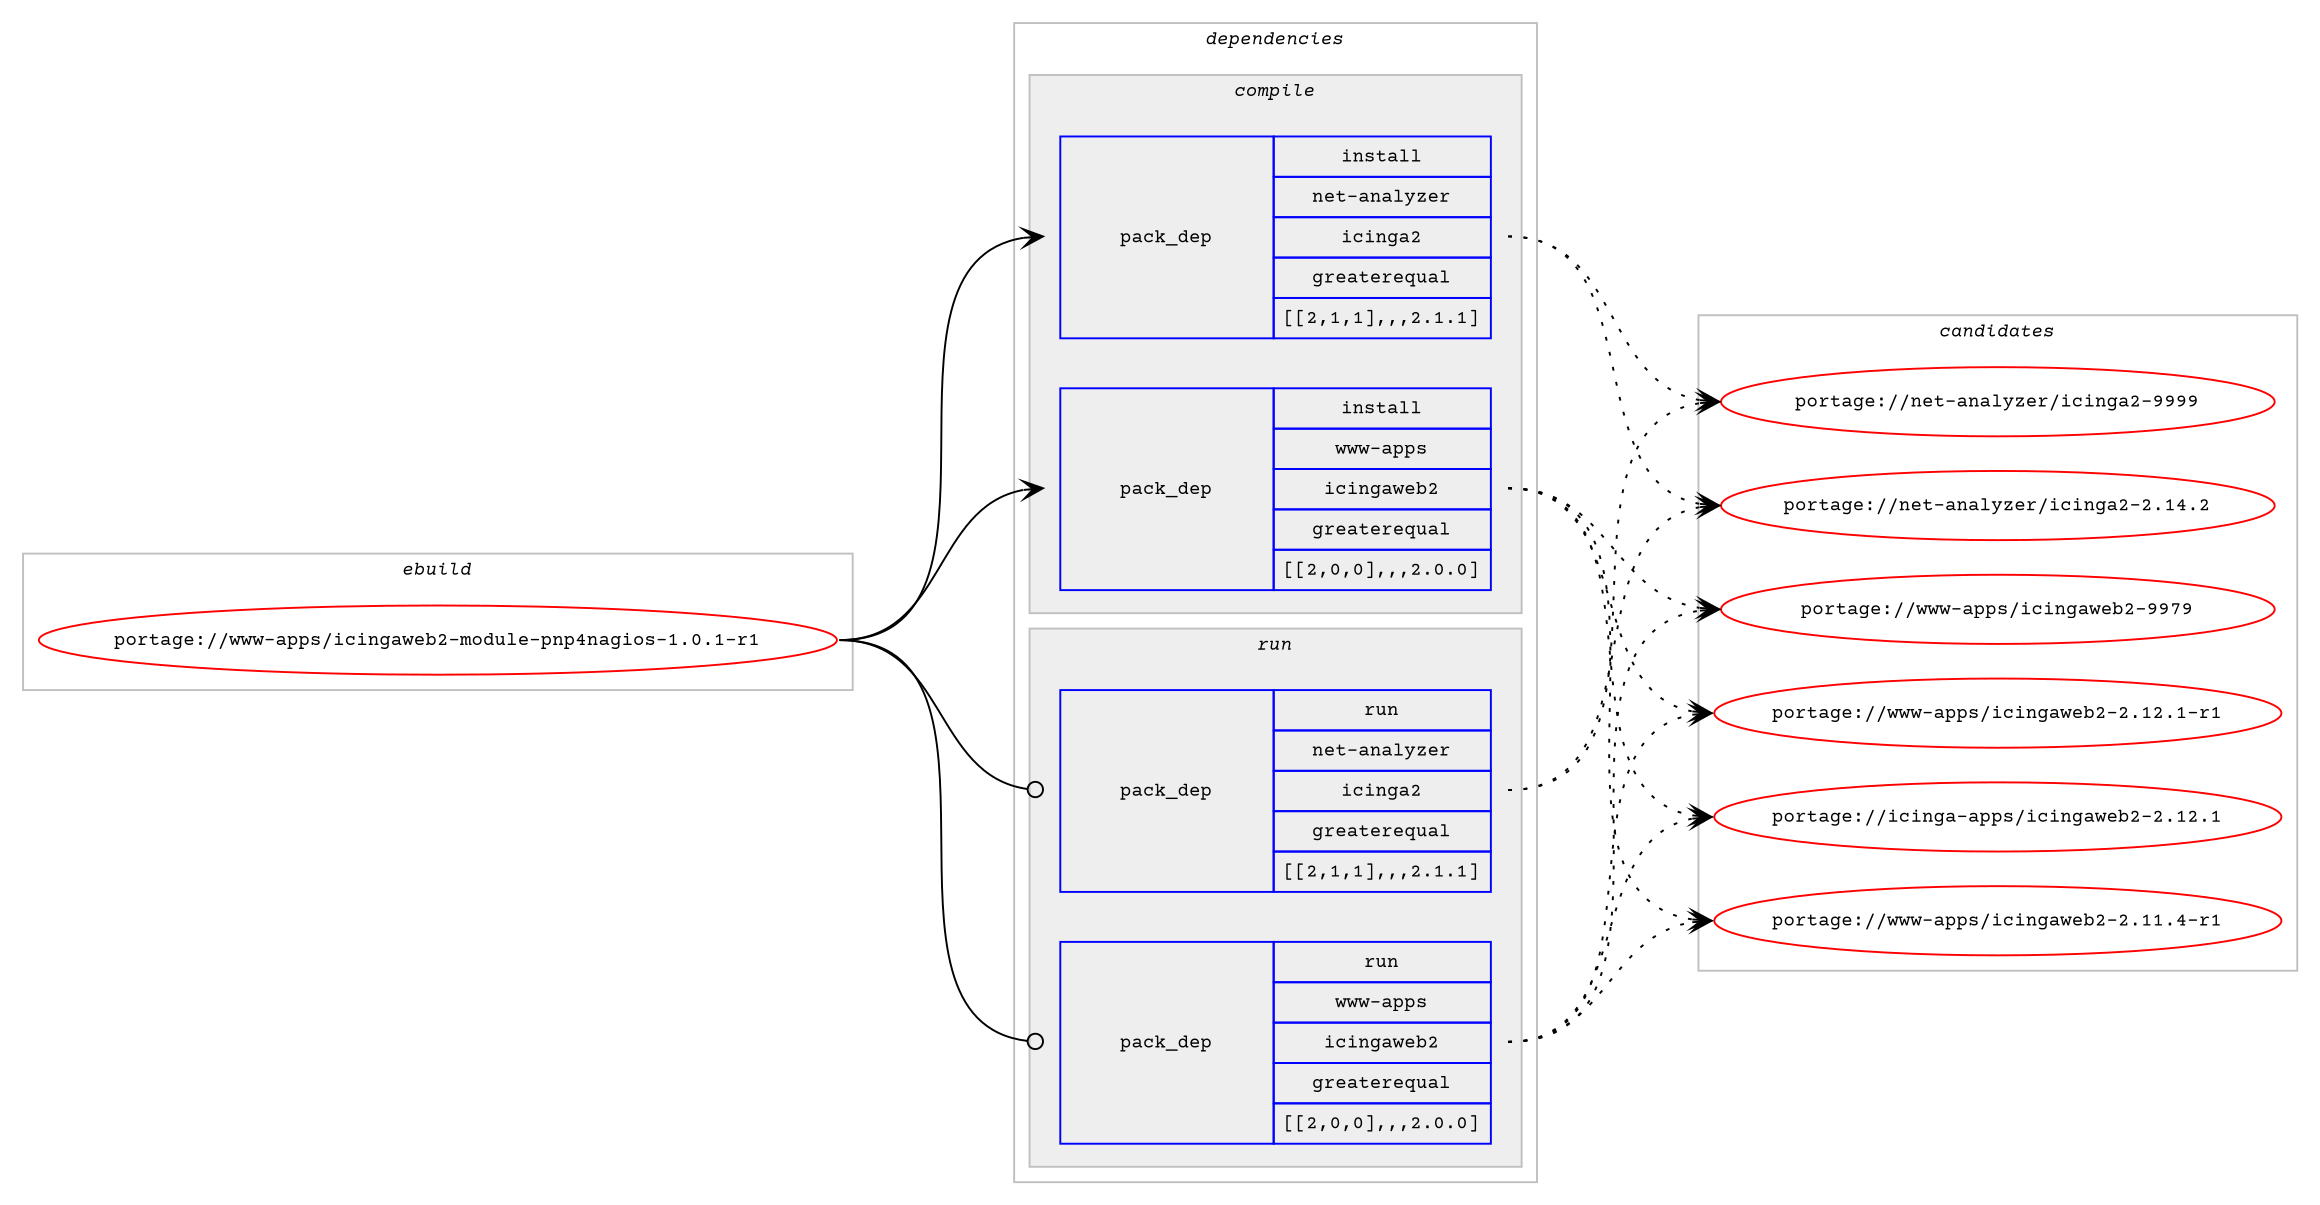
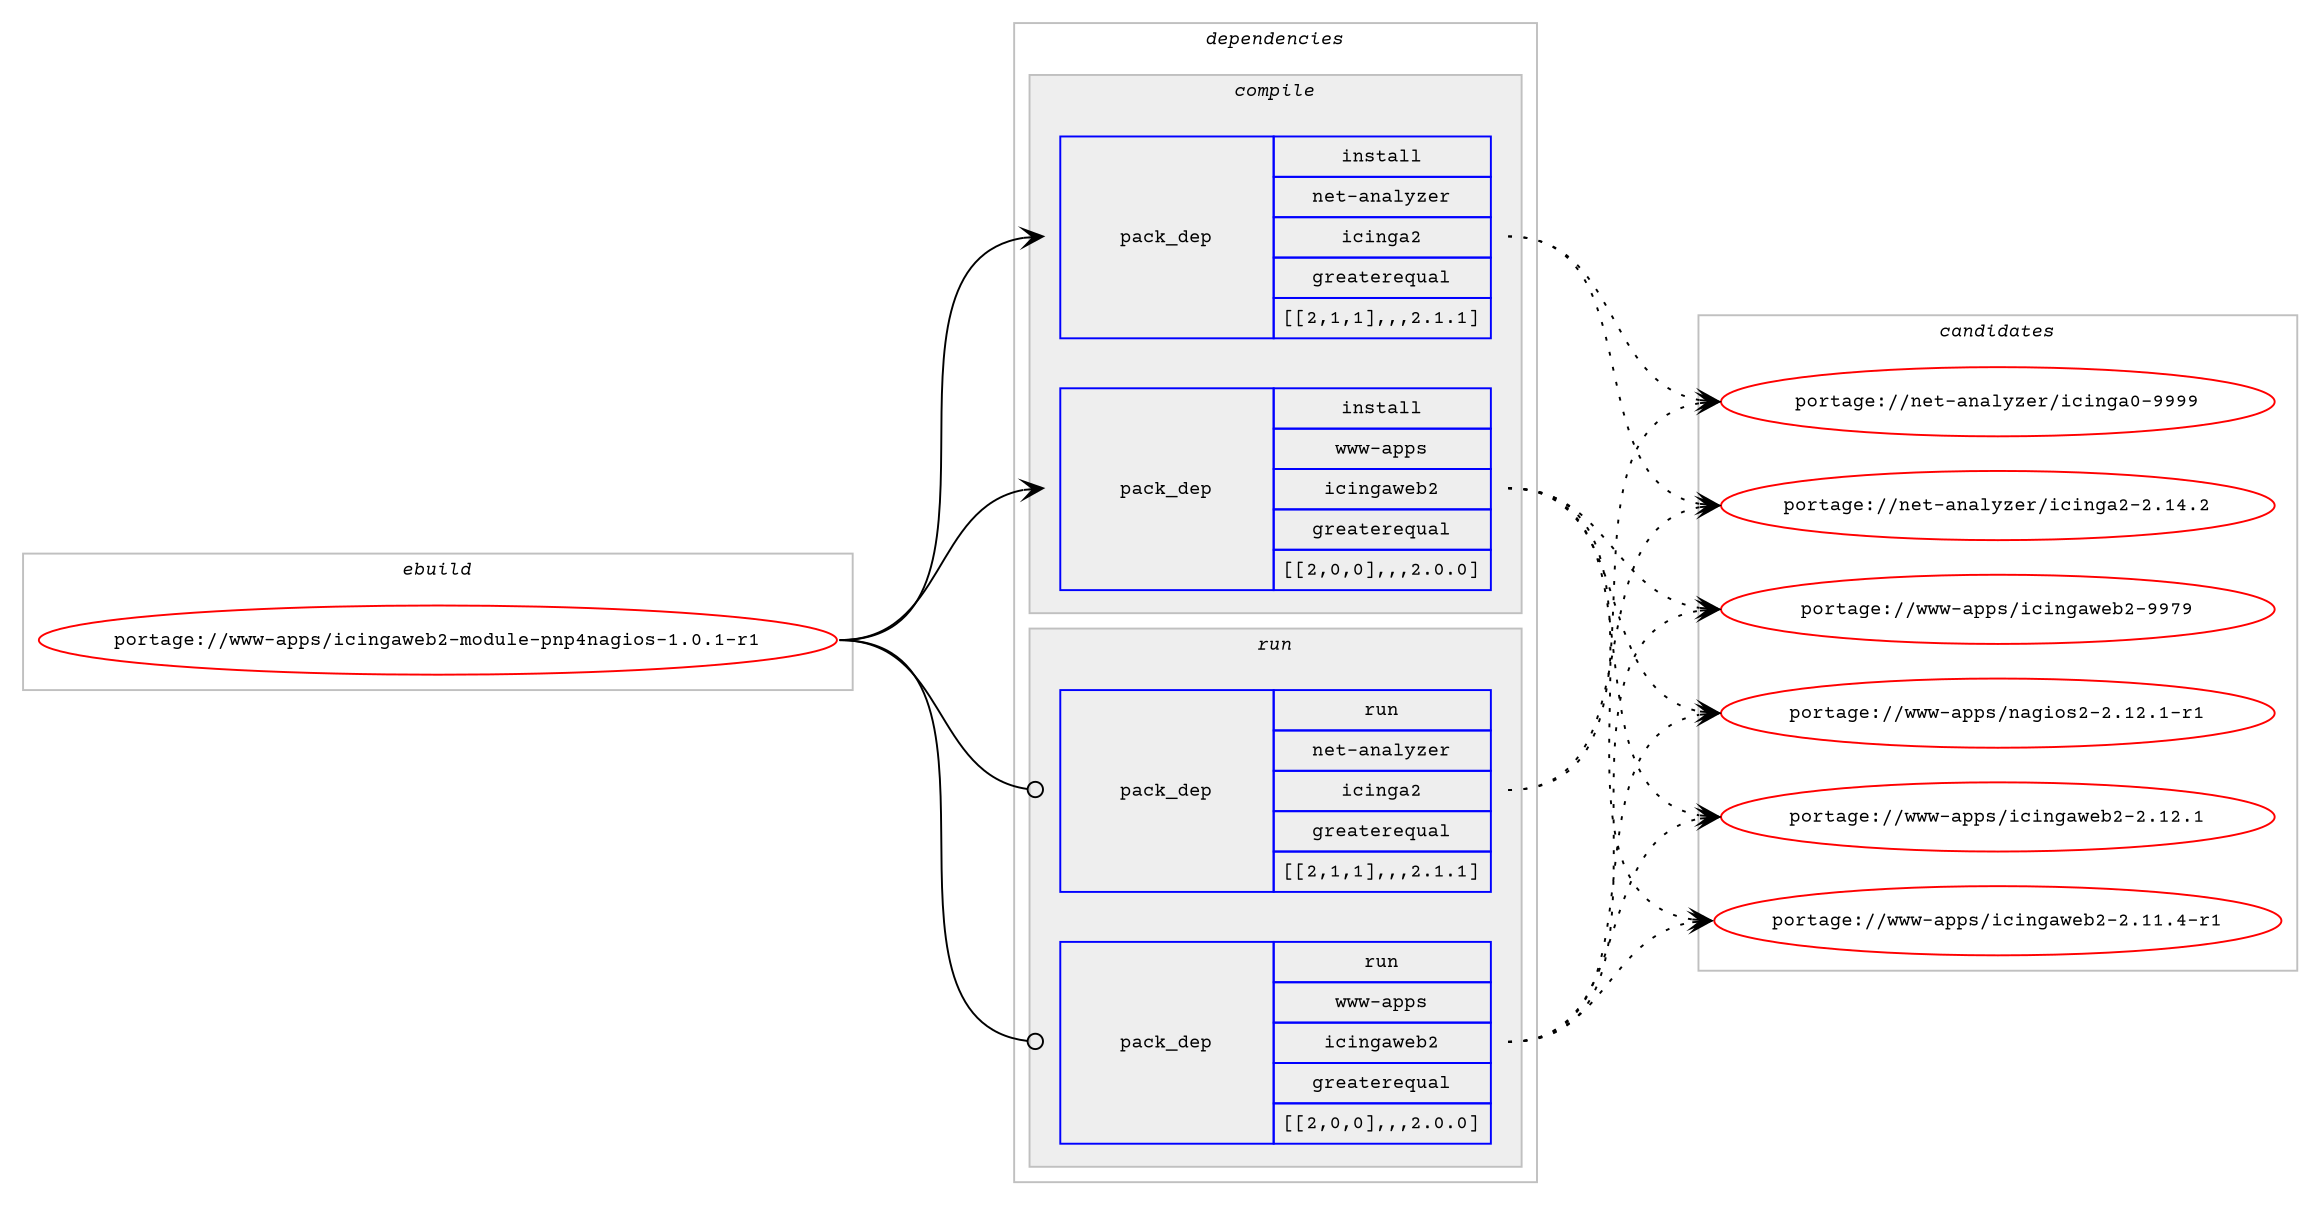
node "portage://net-analyzer/icinga2-9999": label "portage://net-analyzer/icinga2-9999" -> "portage://net-analyzer/icinga0-9999"
node "portage://www-apps/icingaweb2-2.12.1-r1": label "portage://www-apps/icingaweb2-2.12.1-r1" -> "portage://www-apps/nagios2-2.12.1-r1"
node "portage://icinga-apps/icingaweb2-2.12.1": label "portage://icinga-apps/icingaweb2-2.12.1" -> "portage://www-apps/icingaweb2-2.12.1"
